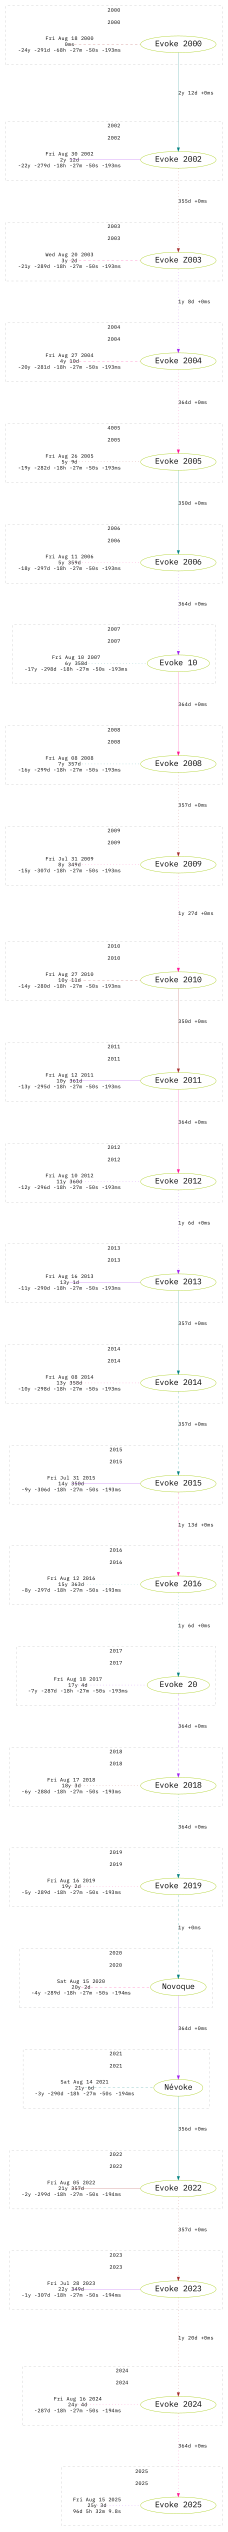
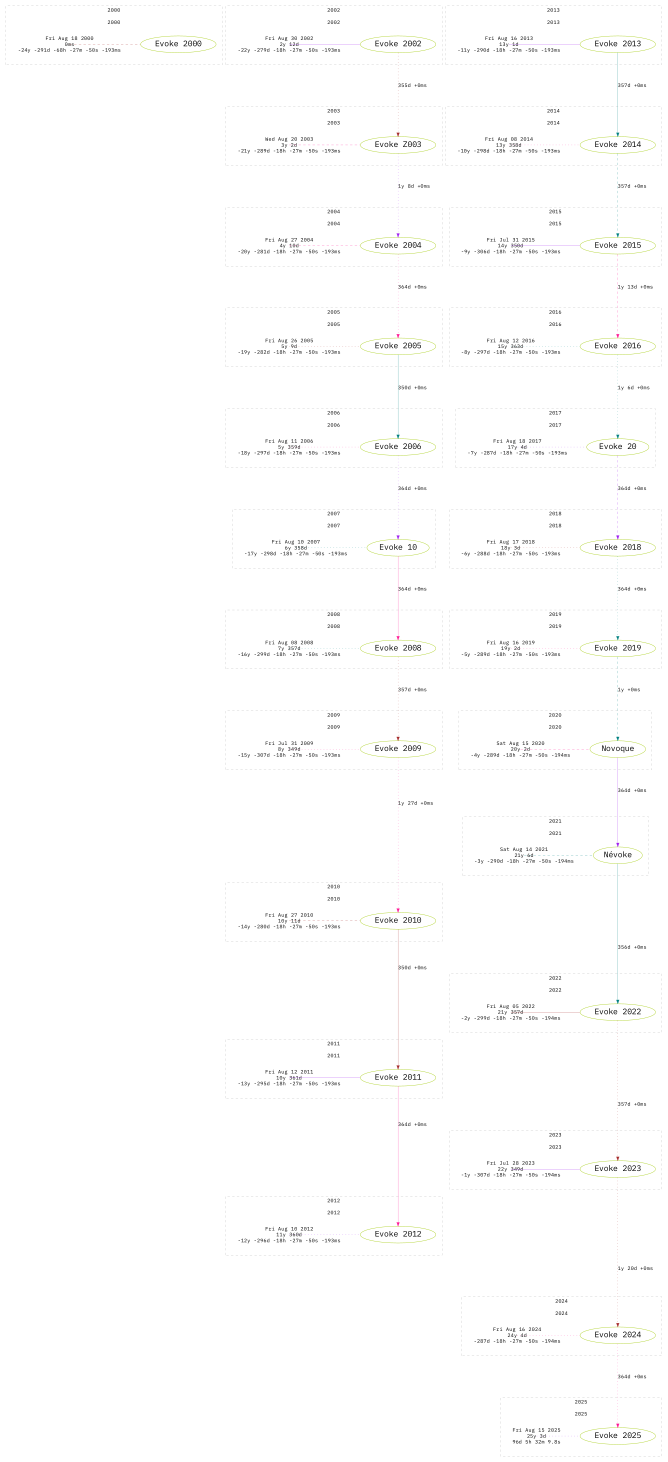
edge "Evoke 2000" -> "Evoke 2002": removed, label "2y 12d +0ms"
cluster "4005": label "4005" -> "2005"
edge "Evoke 2012" -> "Evoke 2013": removed, label "1y 6d +0ms"
